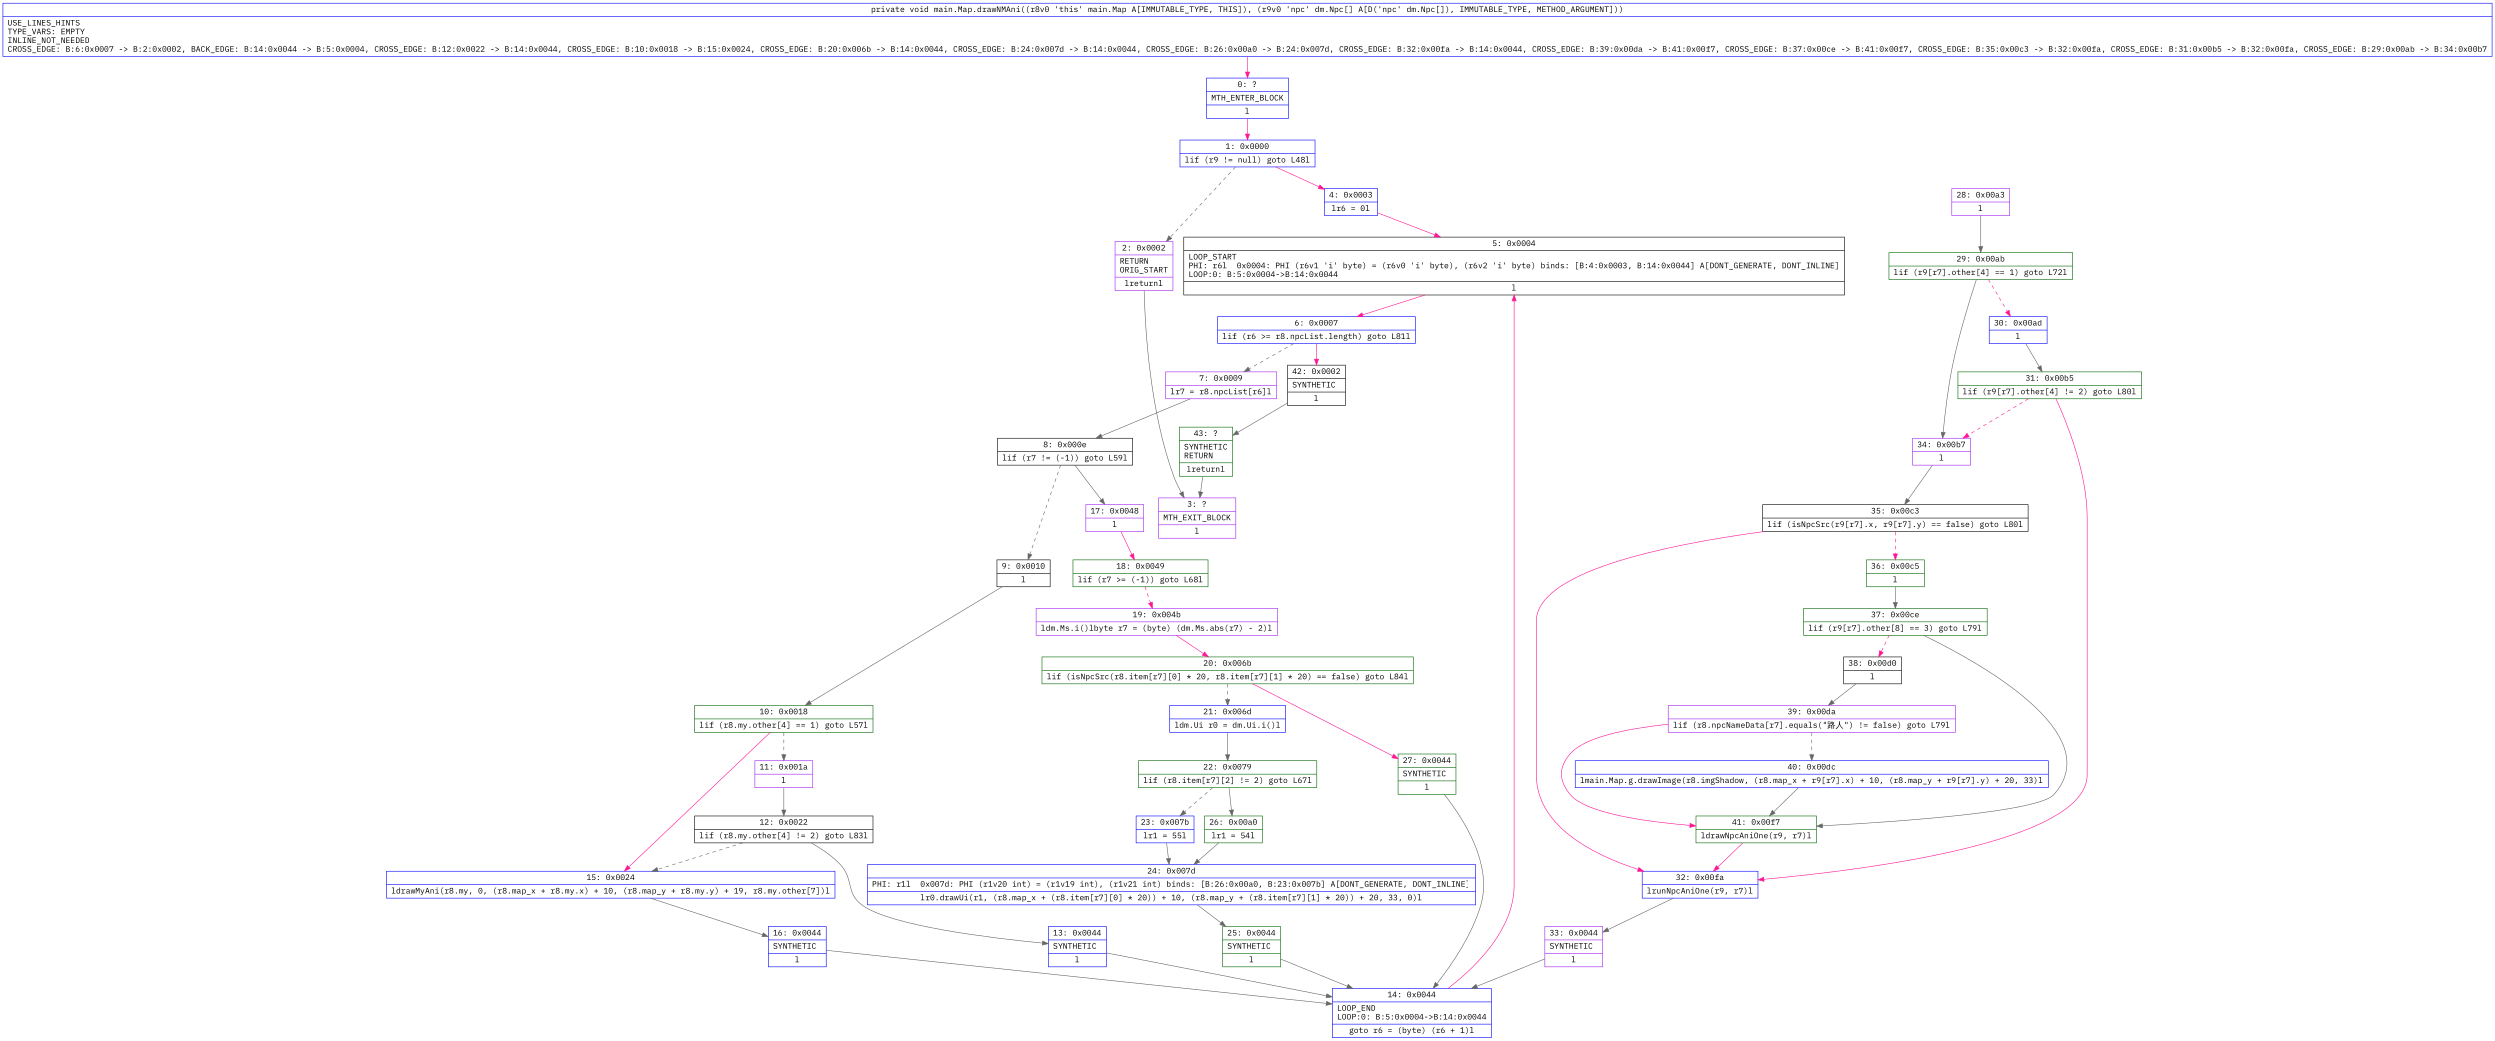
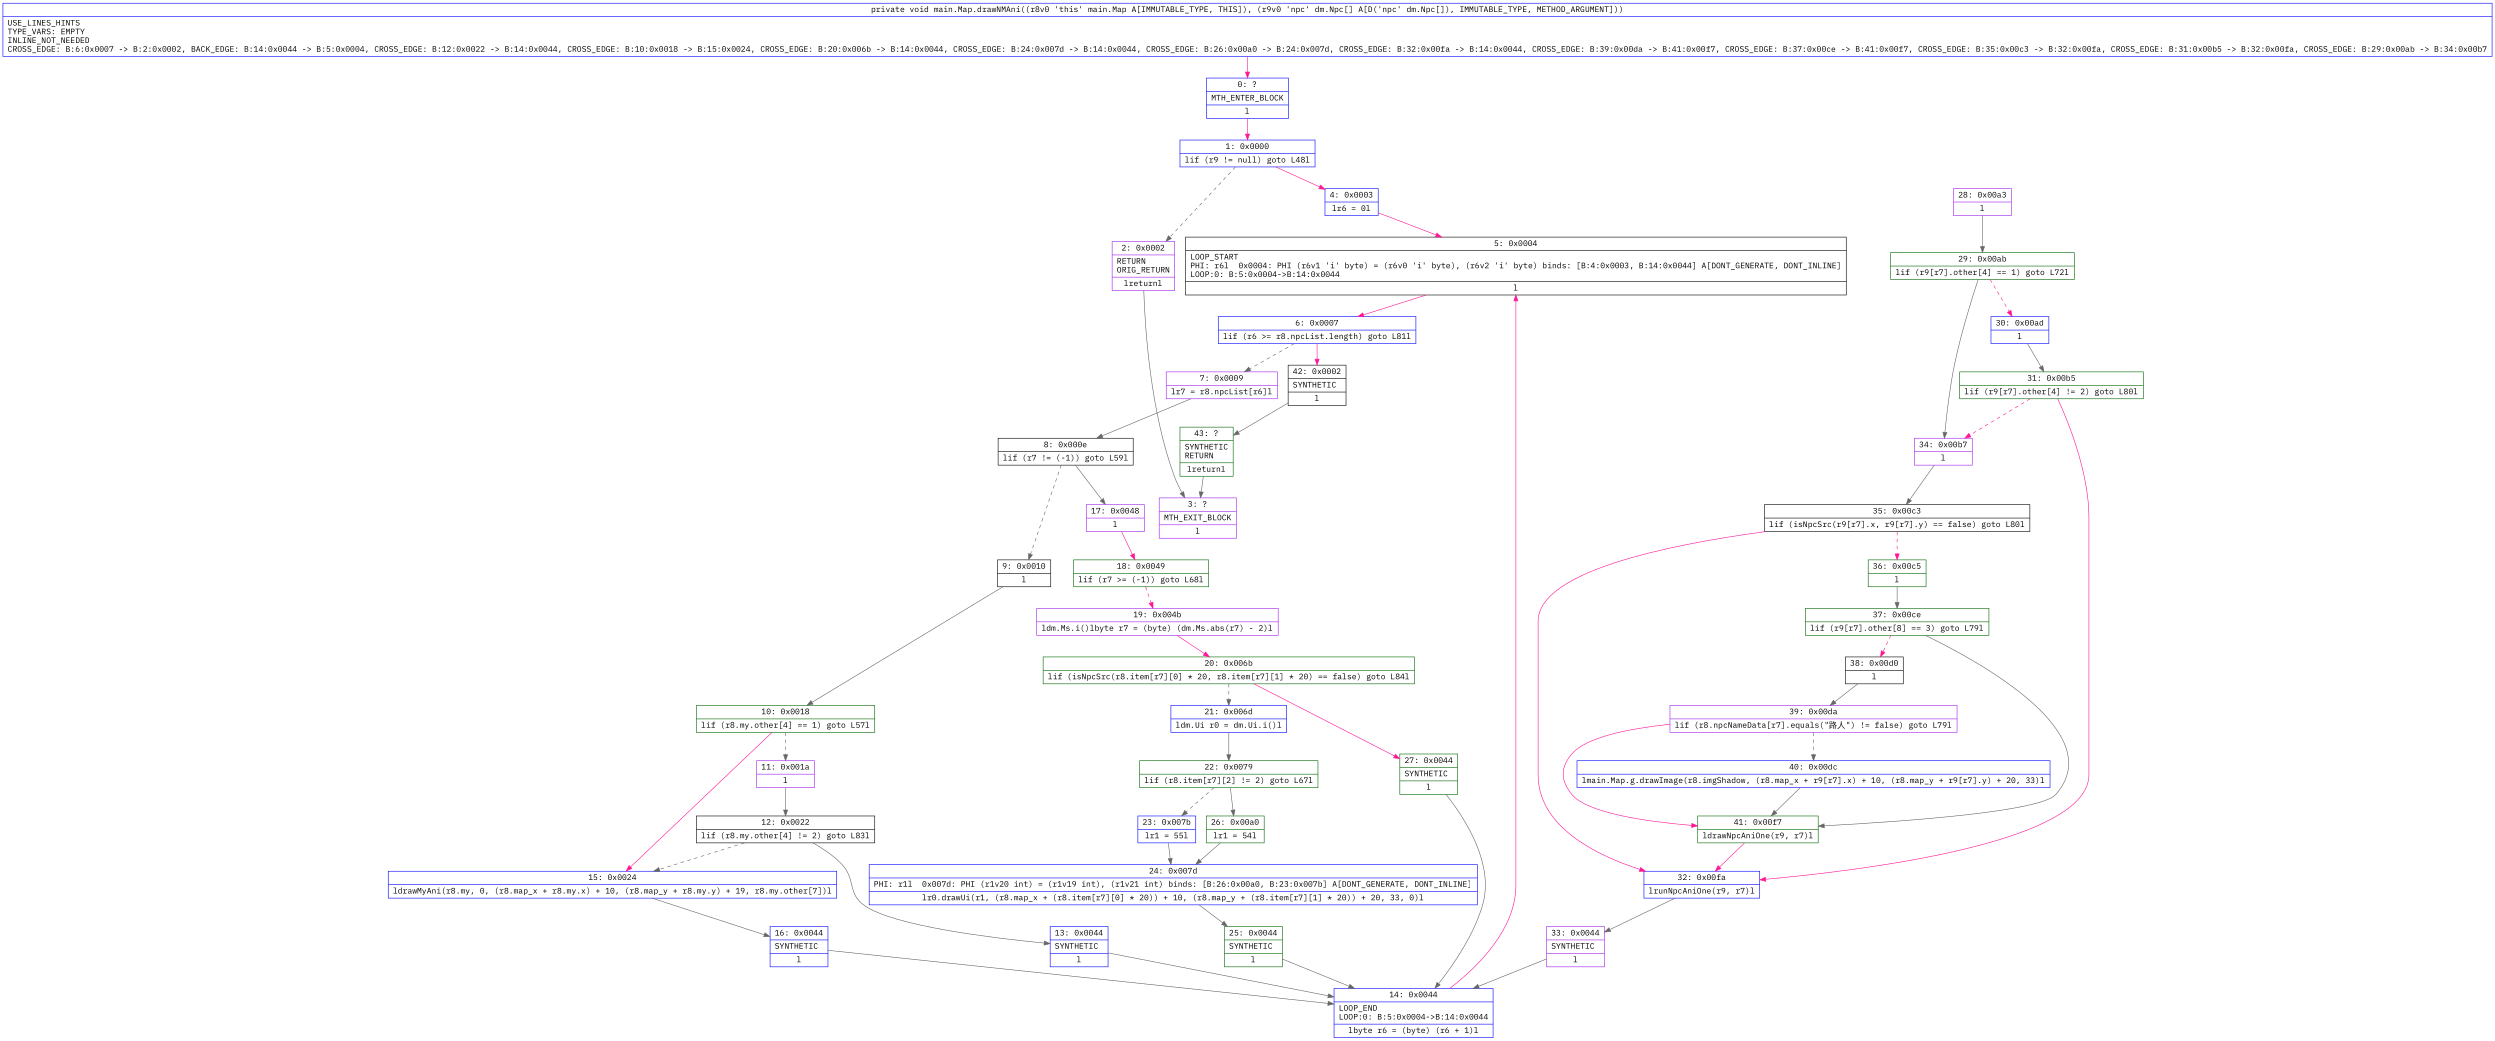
node "2: 0x0002": text "ORIG_START" -> "ORIG_RETURN"
node "14: 0x0044": text "goto r6 = (byte) (r6 + 1)l" -> "lbyte r6 = (byte) (r6 + 1)l"
